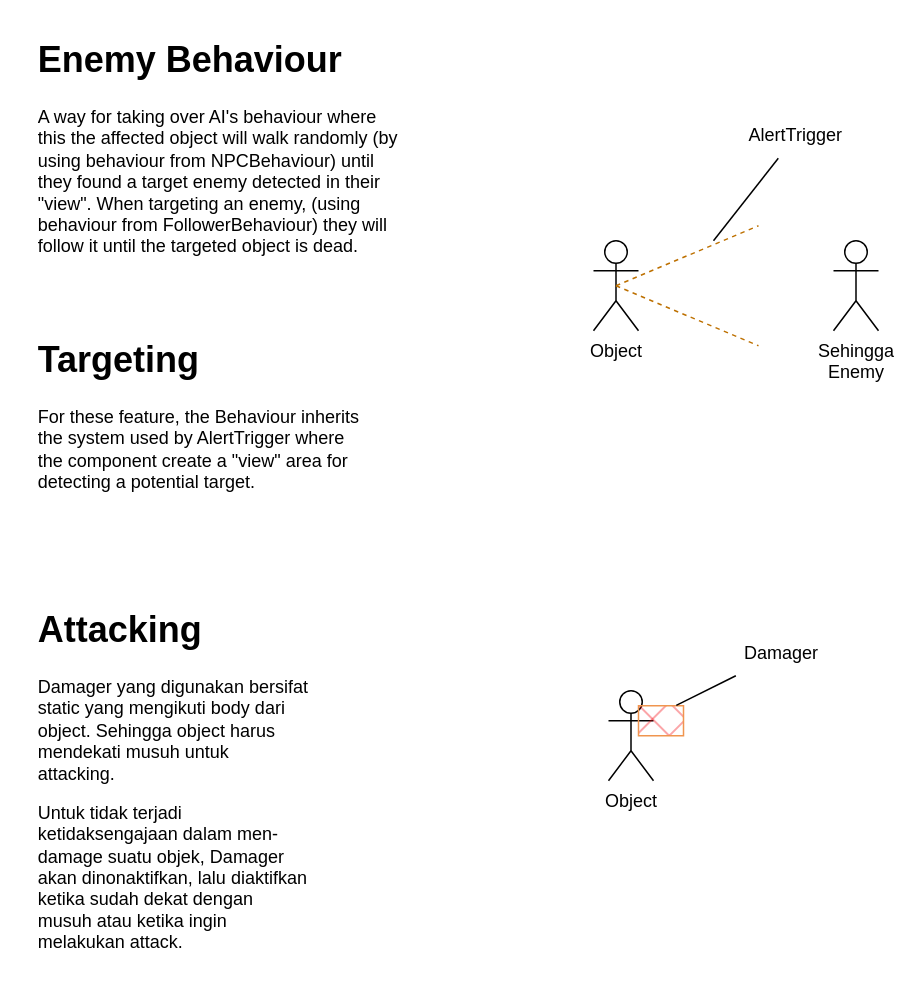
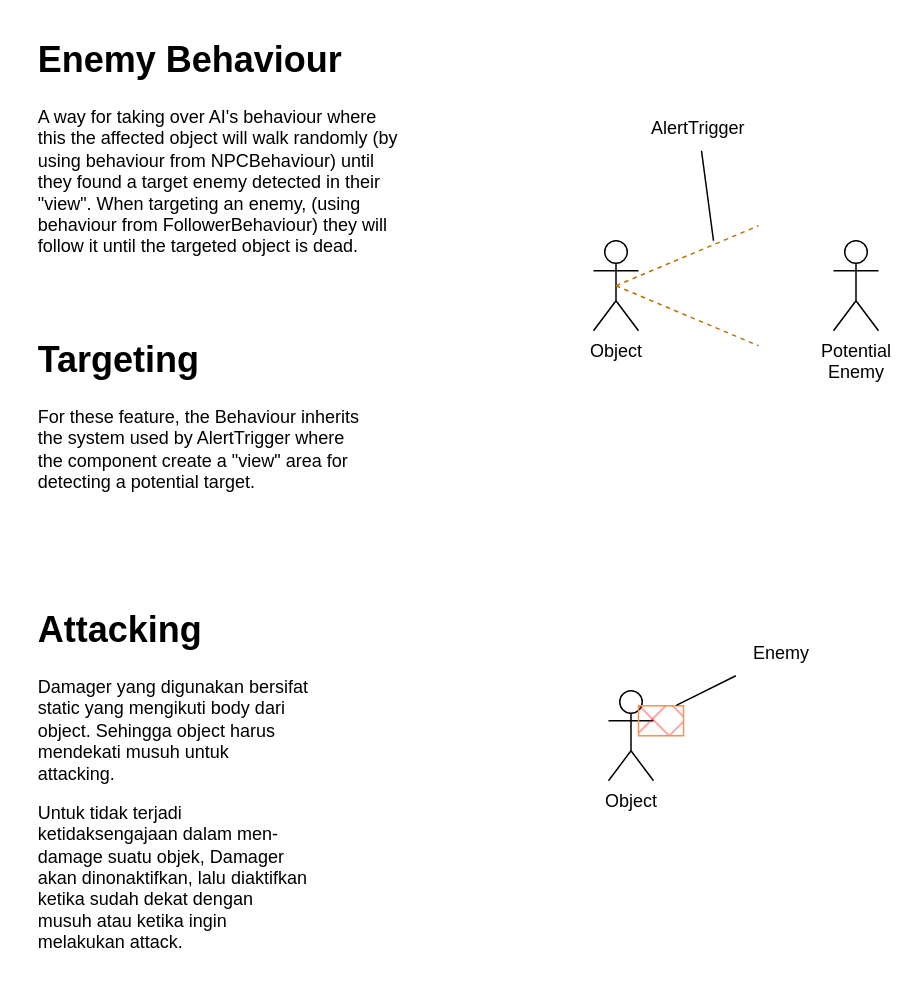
node "AlertTrigger": moved (796, 136) -> (698, 128)
node "Sehingga Enemy": label "Sehingga Enemy" -> "Potential Enemy"
node "Damager": label "Damager" -> "Enemy"
